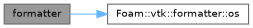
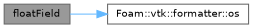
node "formatter": label "formatter" -> "floatField"
